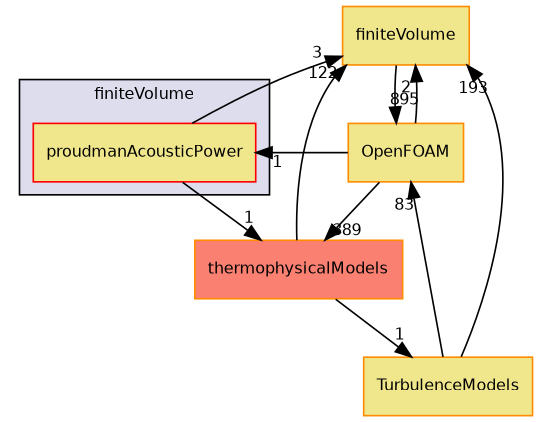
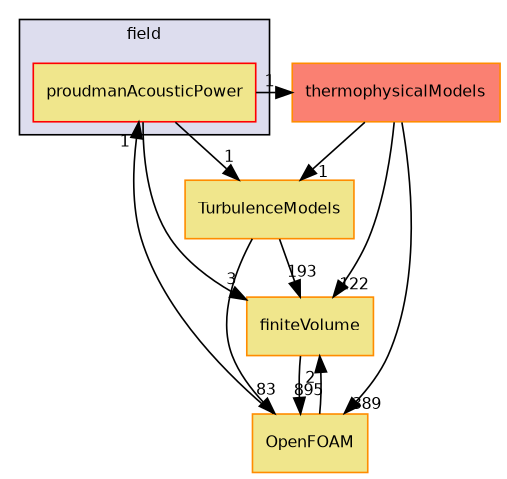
cluster "finiteVolume": label "finiteVolume" -> "field"
edge "proudmanAcousticPower" -> "TurbulenceModels": added
edge "OpenFOAM" -> "thermophysicalModels": reversed
